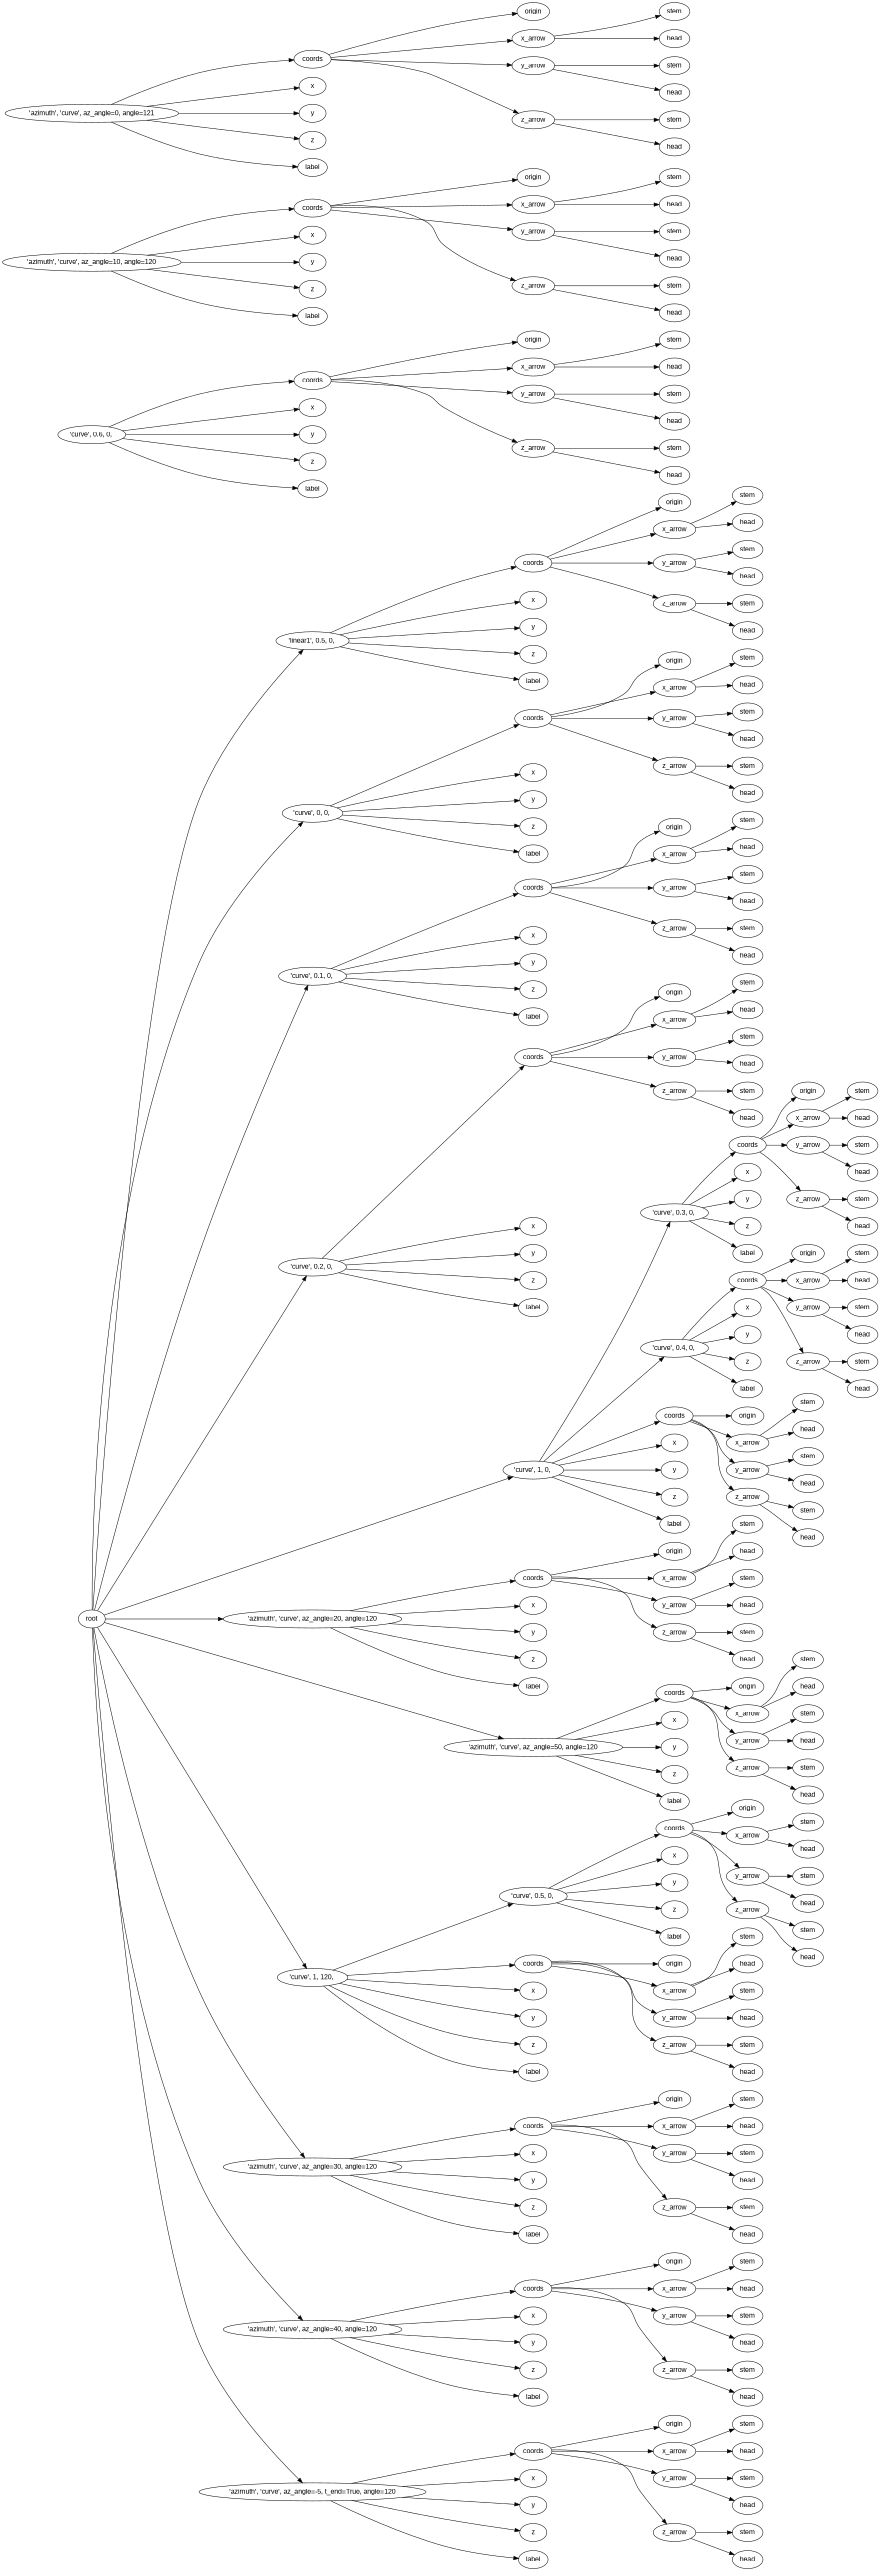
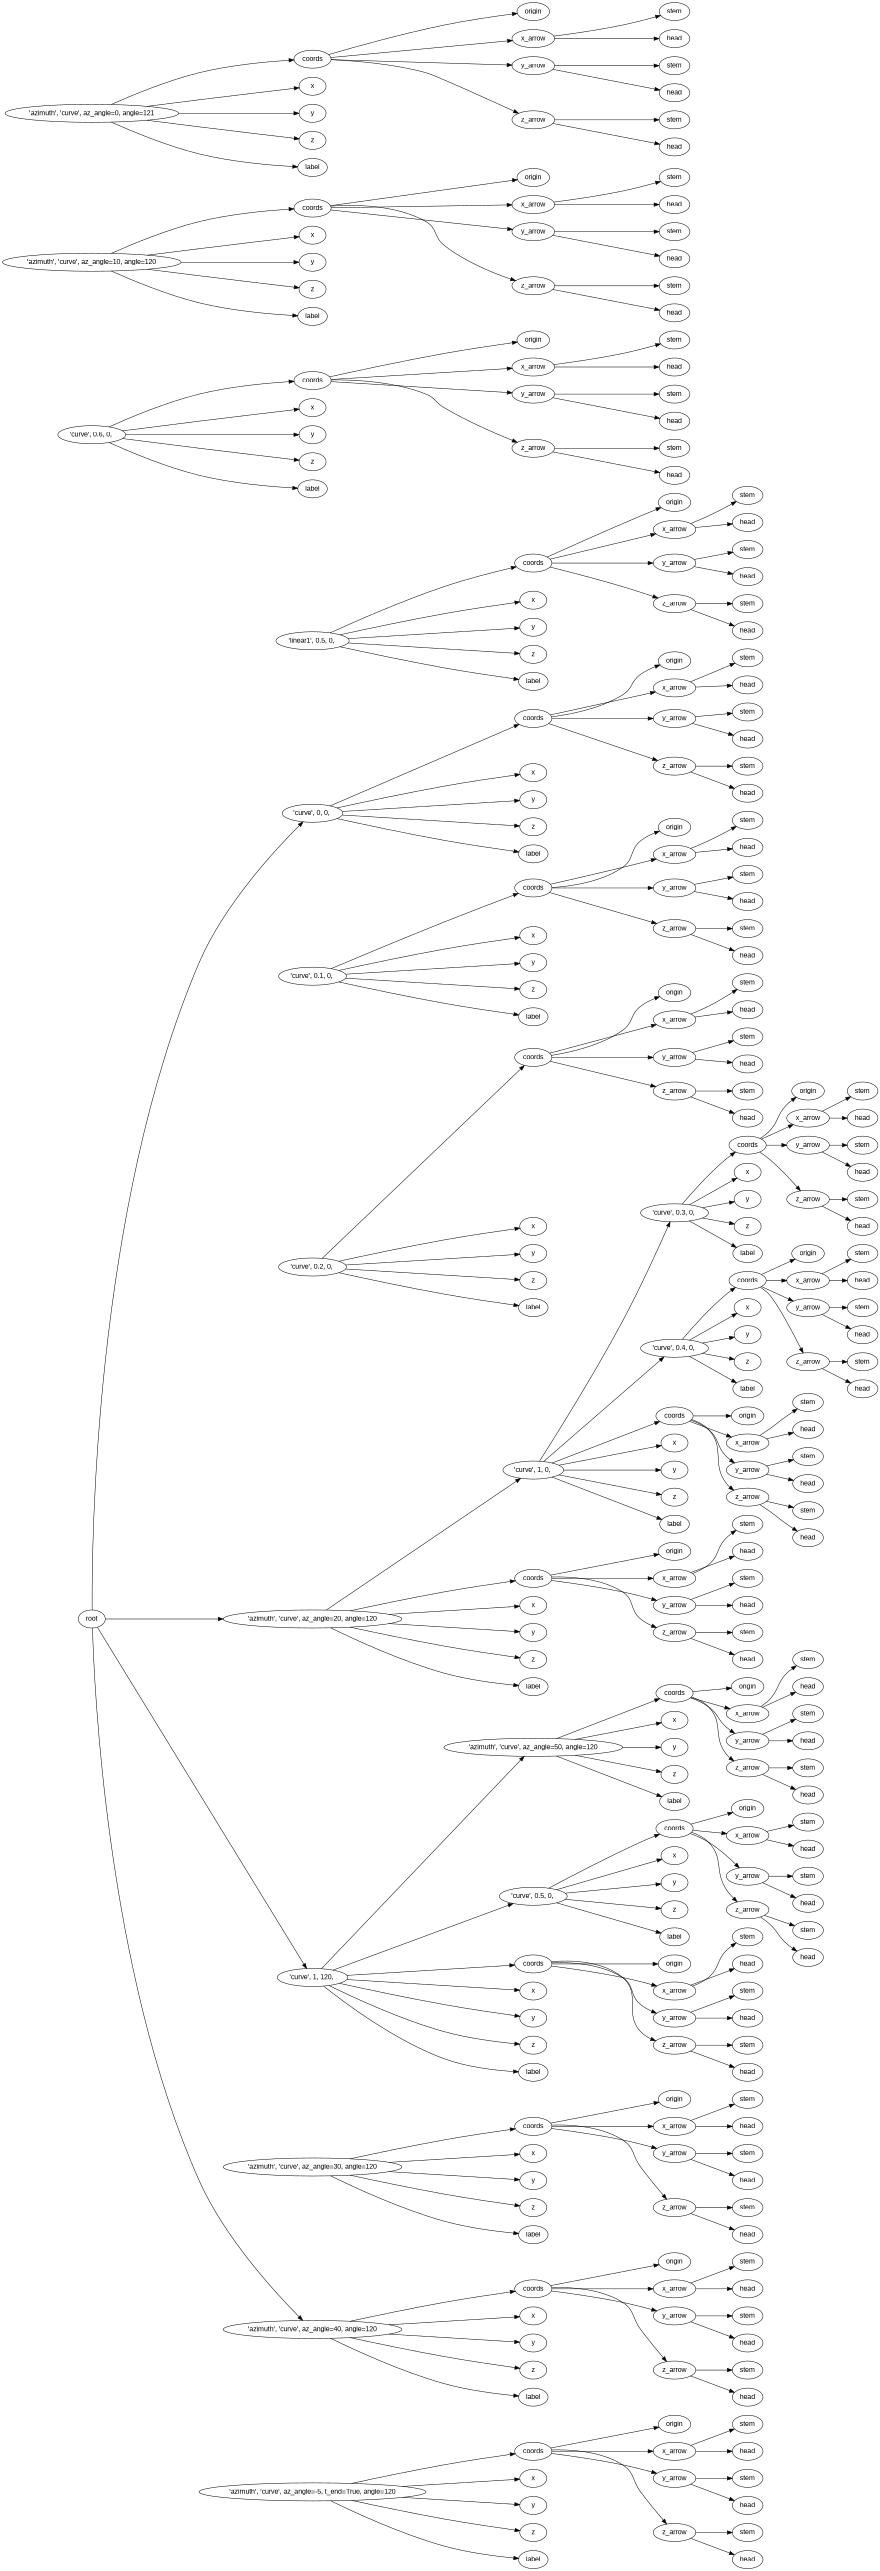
edge "root" -> "'linear1', 0.5, 0,": removed
edge "root" -> "'curve', 0.1, 0,": removed
edge "root" -> "'curve', 0.2, 0,": removed
edge "root" -> "'curve', 1, 0,": now "'azimuth', 'curve', az_angle=20, angle=120" -> "'curve', 1, 0,"
edge "root" -> "'azimuth', 'curve', az_angle=50, angle=120": now "'curve', 1, 120," -> "'azimuth', 'curve', az_angle=50, angle=120"
edge "root" -> "'azimuth', 'curve', az_angle=30, angle=120": removed
edge "root" -> "'azimuth', 'curve', az_angle=-5, t_end=True, angle=120": removed
